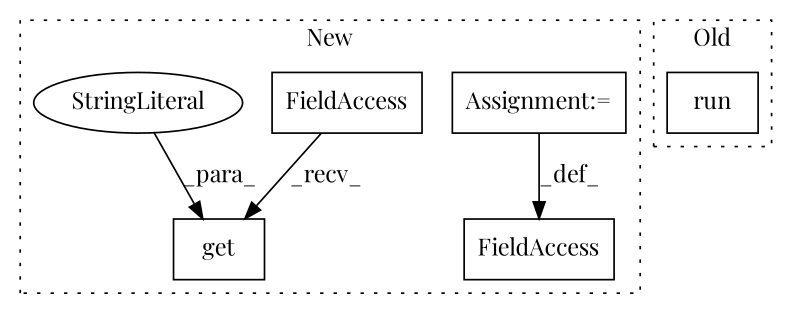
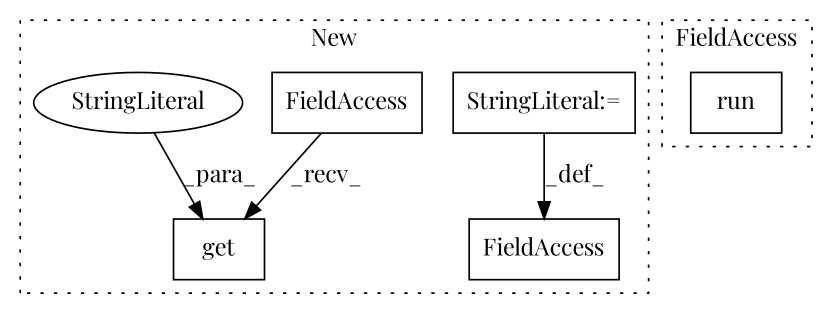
cluster "Old": label "Old" -> "FieldAccess"
node "Assignment:=": label "Assignment:=" -> "StringLiteral:="
